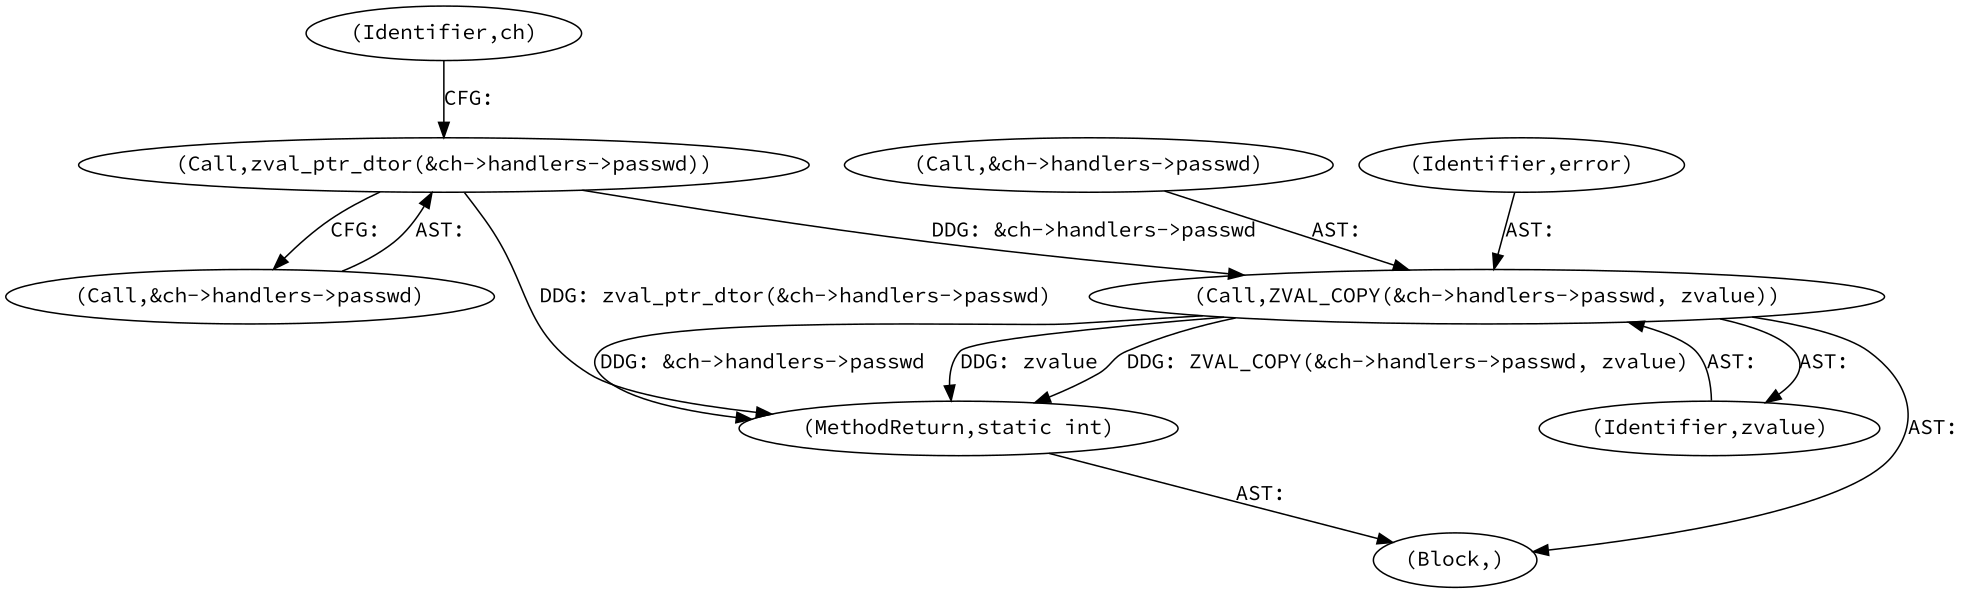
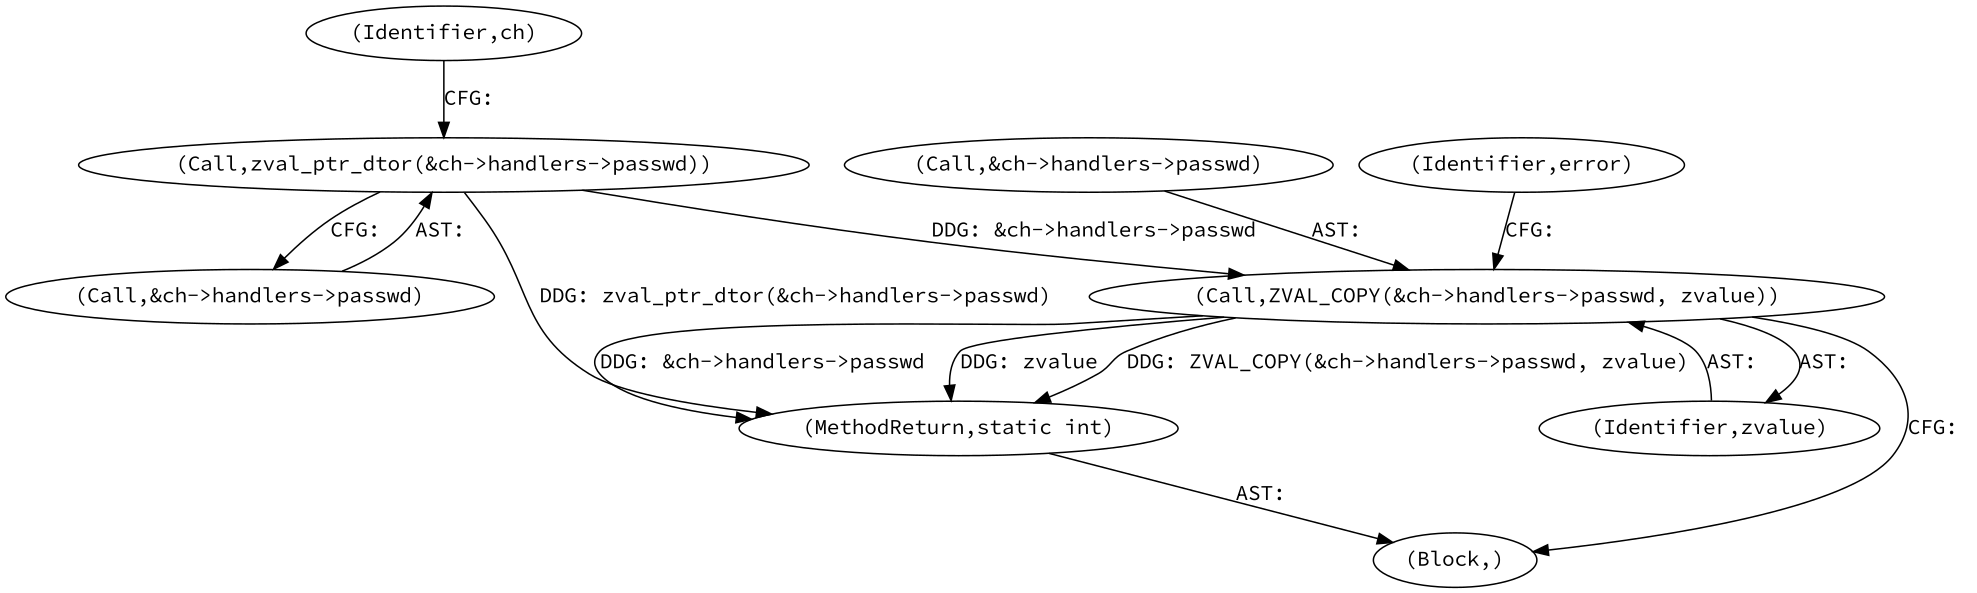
edge "(Identifier,error)" -> "(Call,ZVAL_COPY(&ch->handlers->passwd, zvalue))": label "AST: " -> "CFG: "
edge "(Call,ZVAL_COPY(&ch->handlers->passwd, zvalue))" -> "(Block,)": label "AST: " -> "CFG: "
